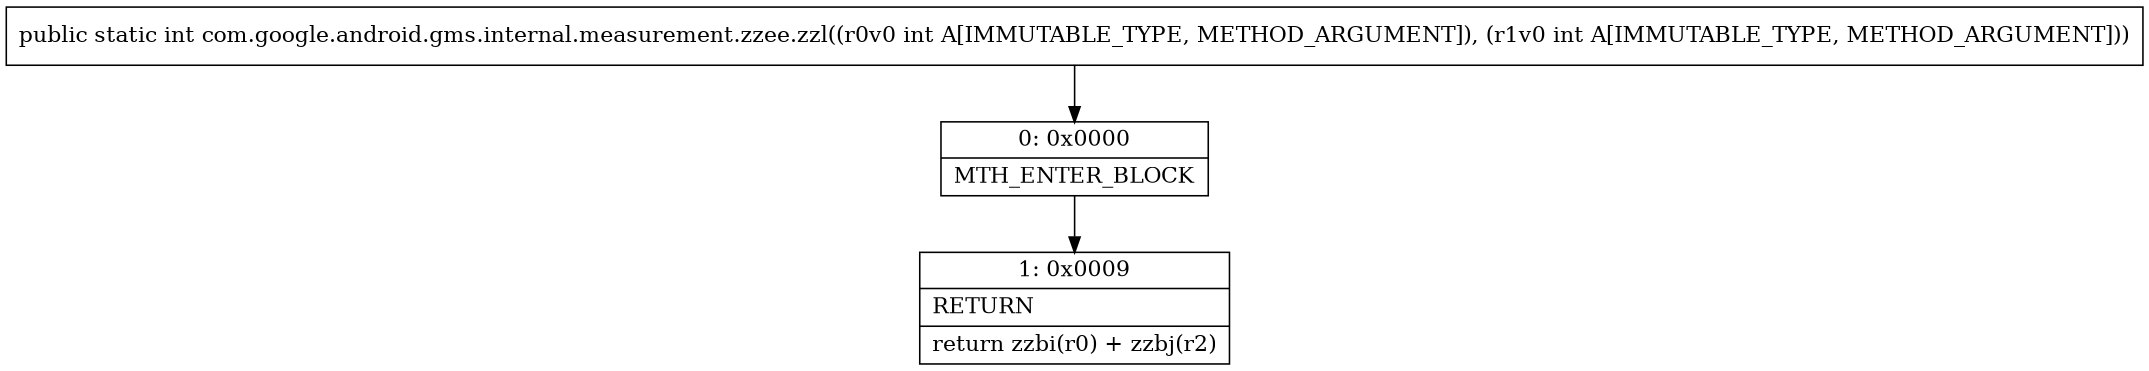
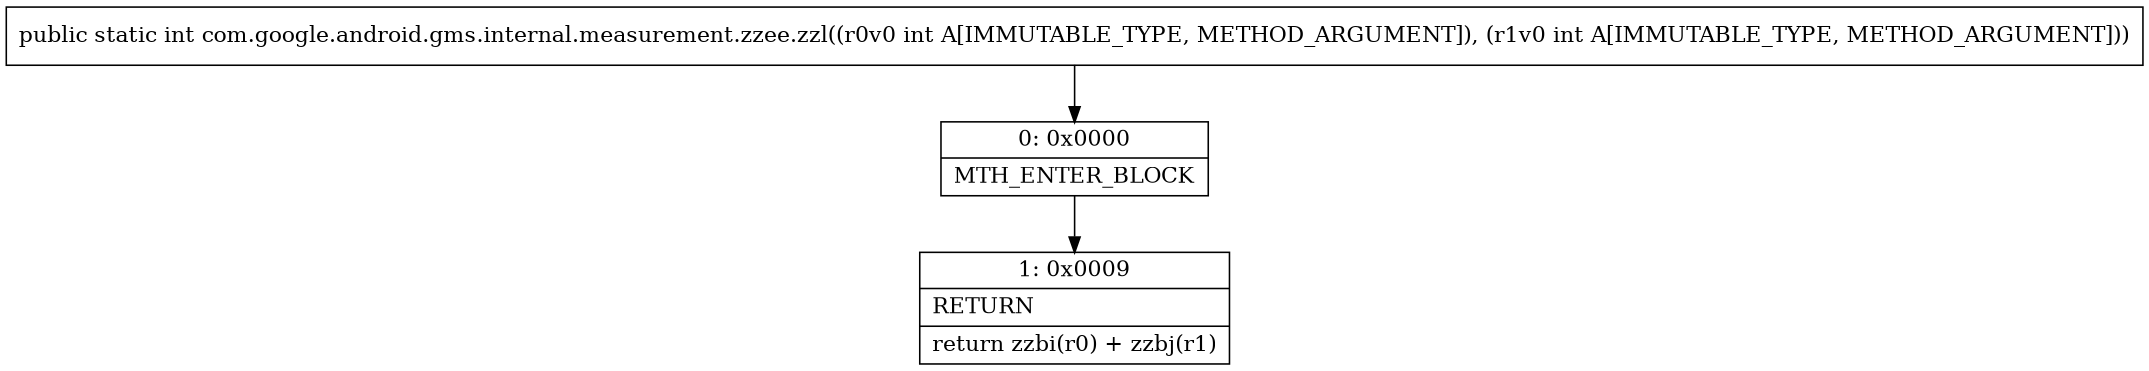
node "1: 0x0009": text "return zzbi(r0) + zzbj(r2)" -> "return zzbi(r0) + zzbj(r1)"
